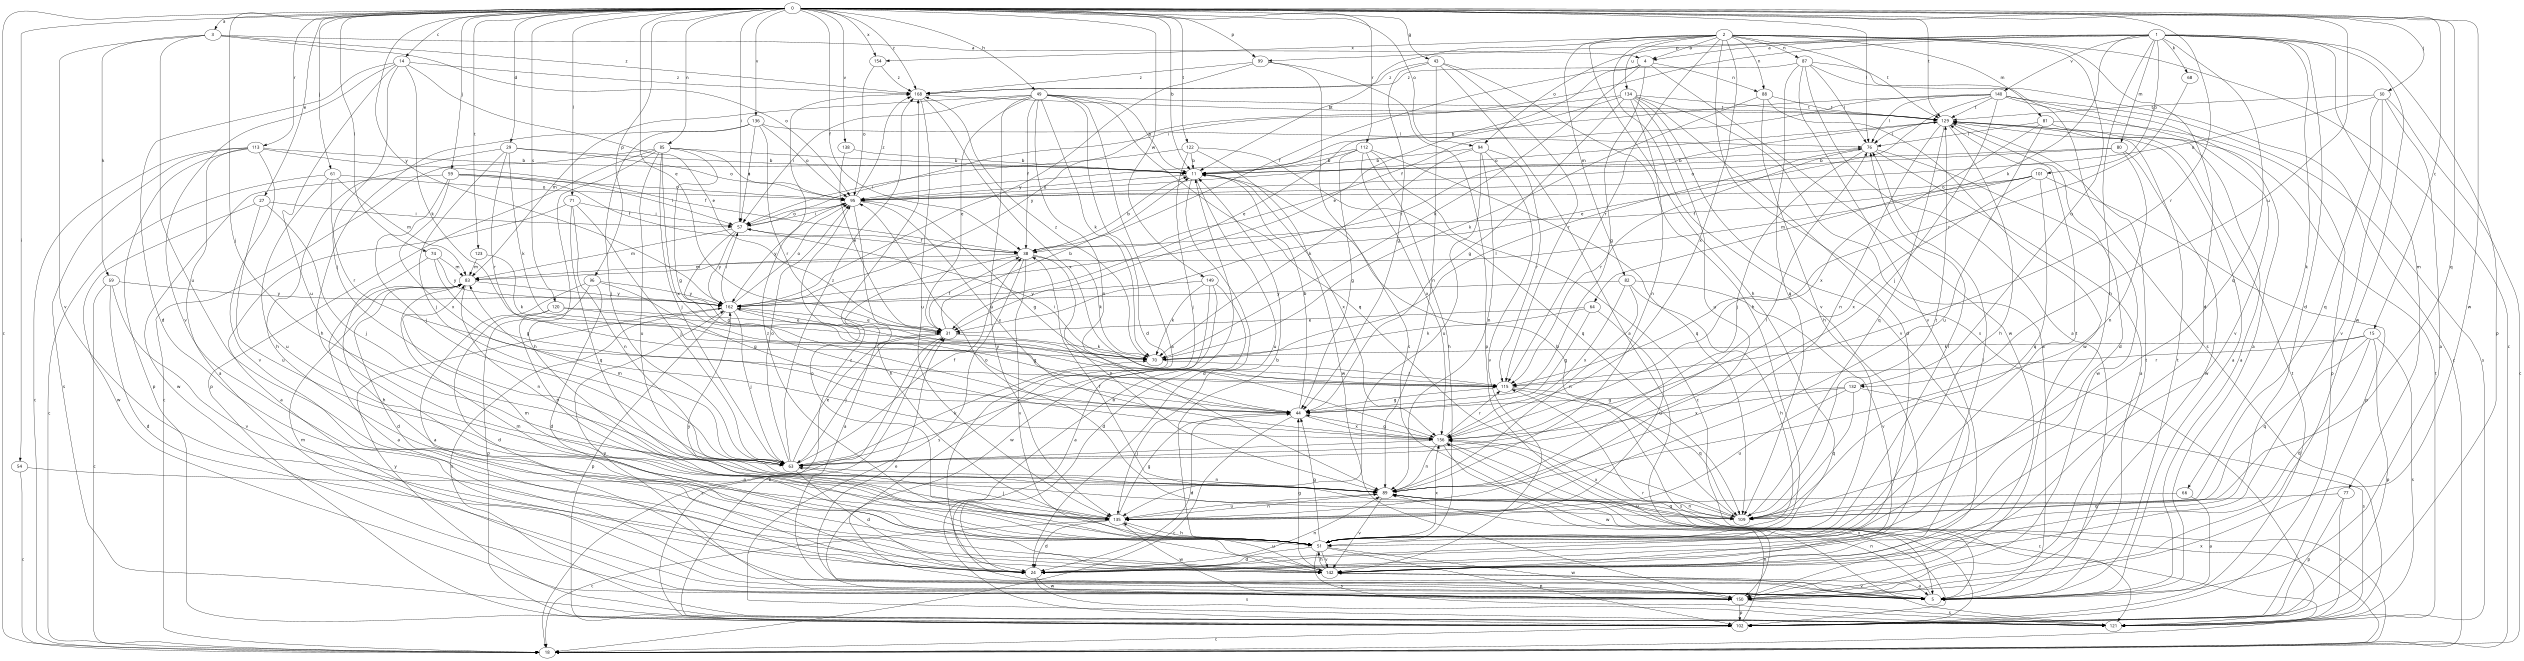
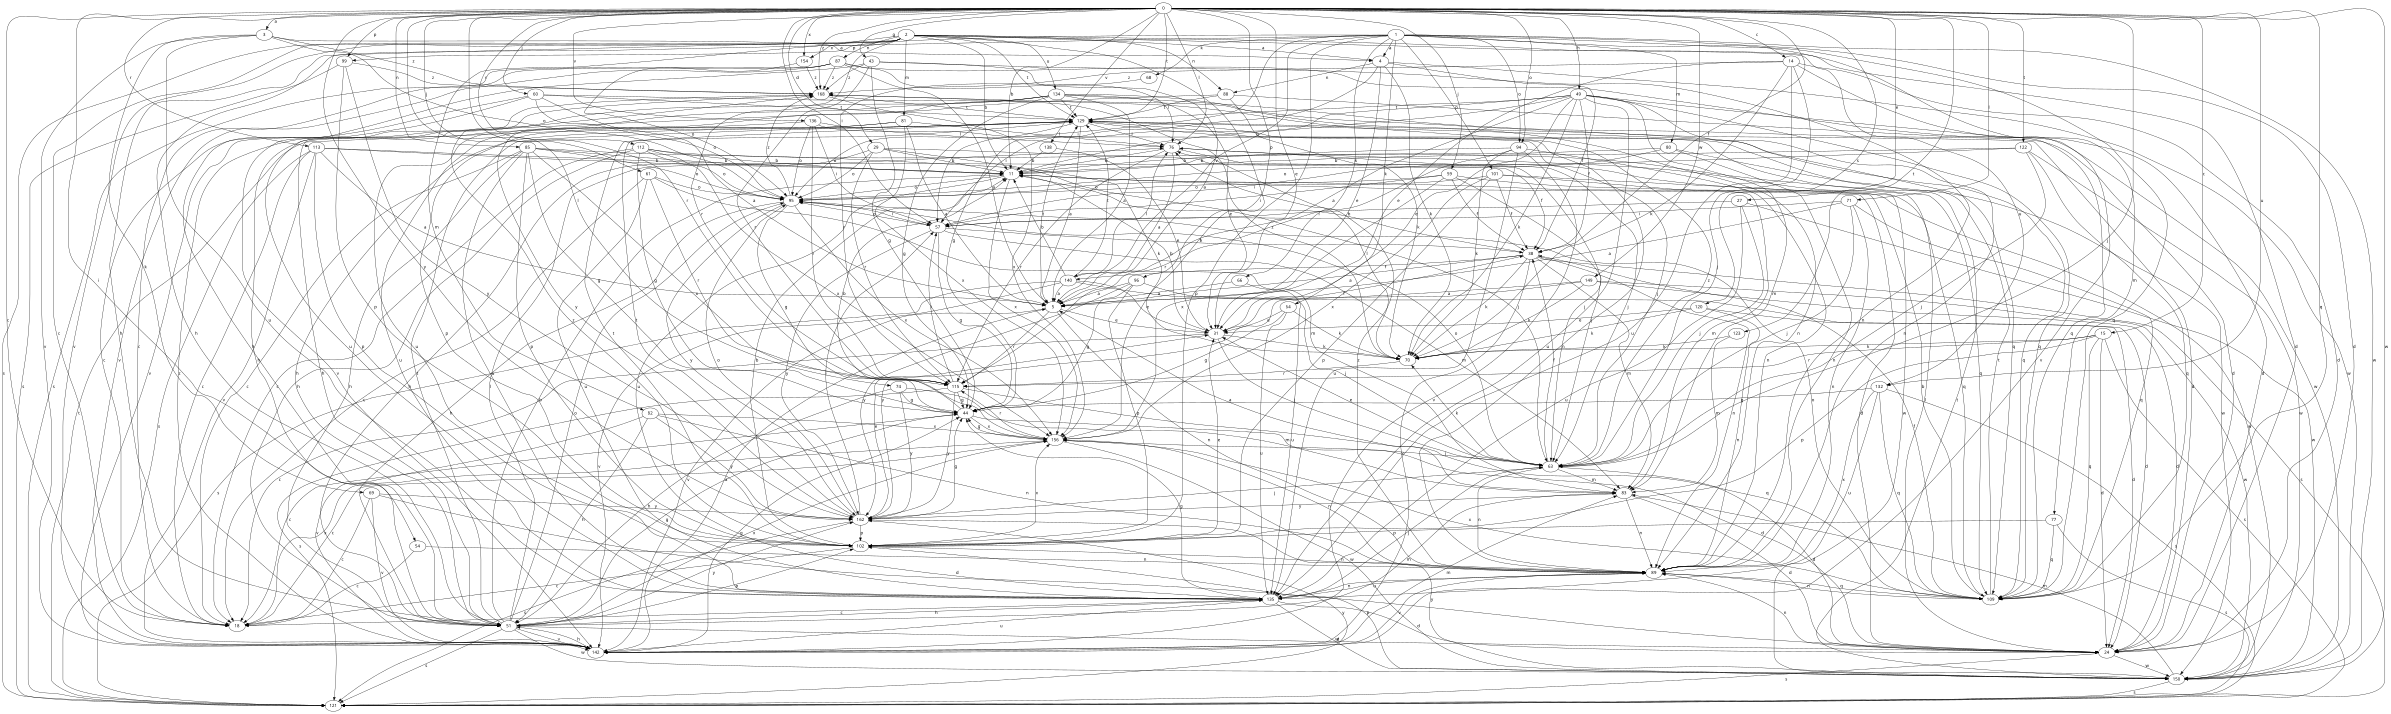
edge "140" -> "38": reversed
edge "89" -> "76": label "l" -> "z"
edge "132" -> "156": now "132" -> "89"
